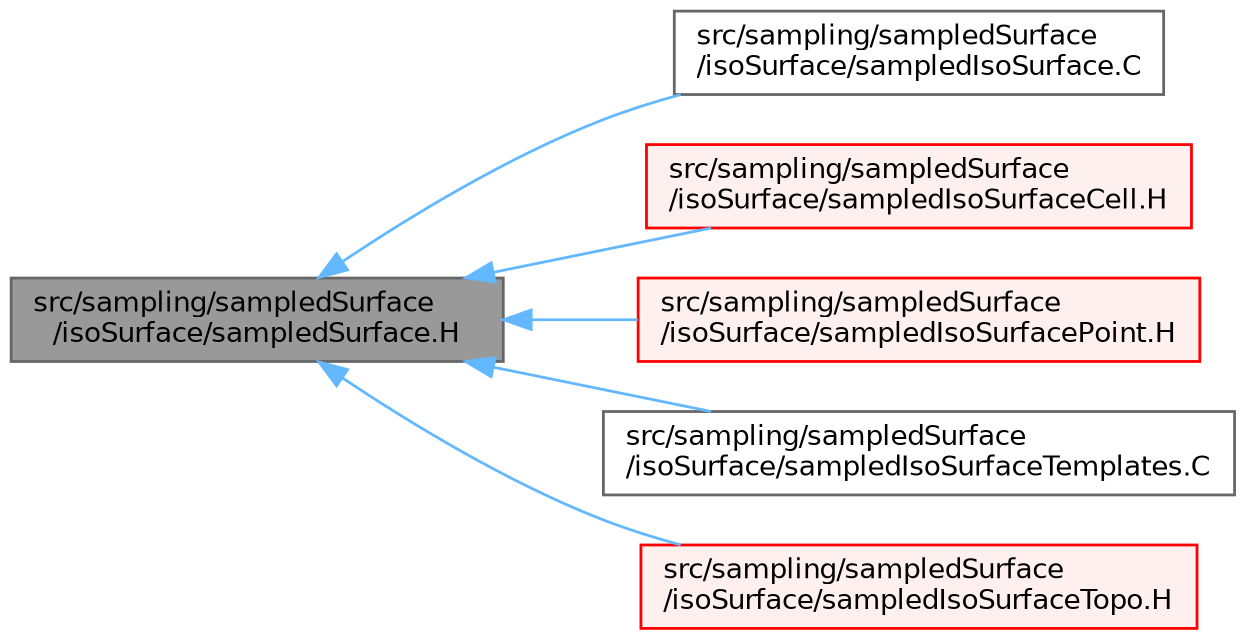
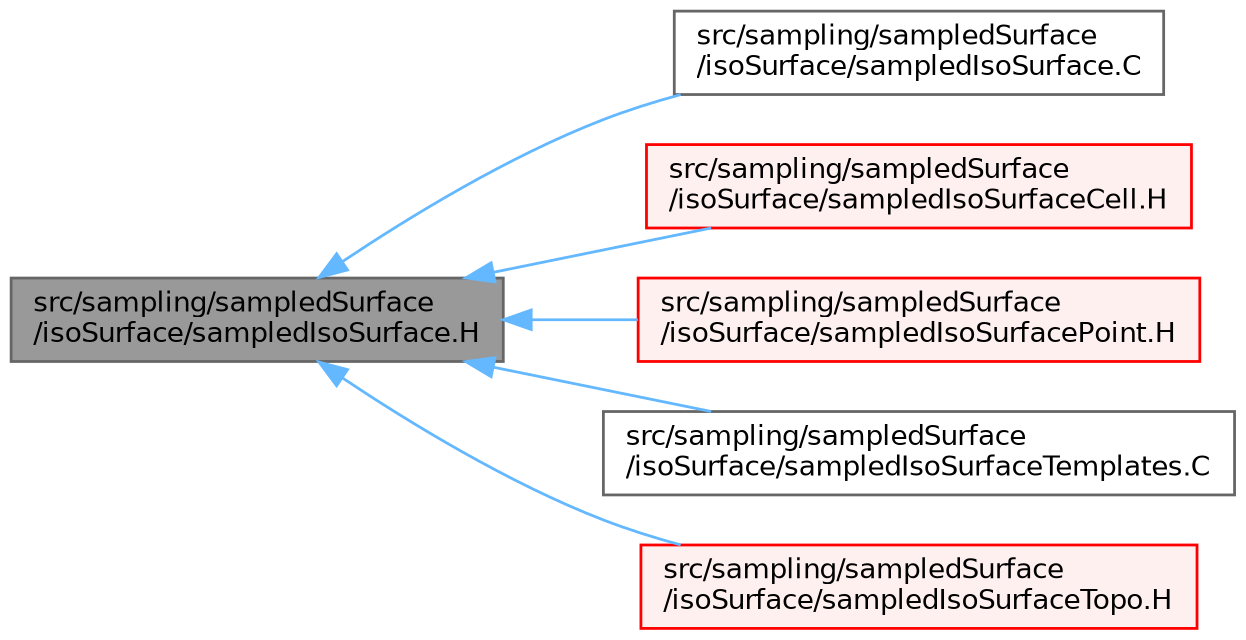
node "src/sampling/sampledSurface /isoSurface/sampledSurface.H": label "src/sampling/sampledSurface /isoSurface/sampledSurface.H" -> "src/sampling/sampledSurface /isoSurface/sampledIsoSurface.H"
